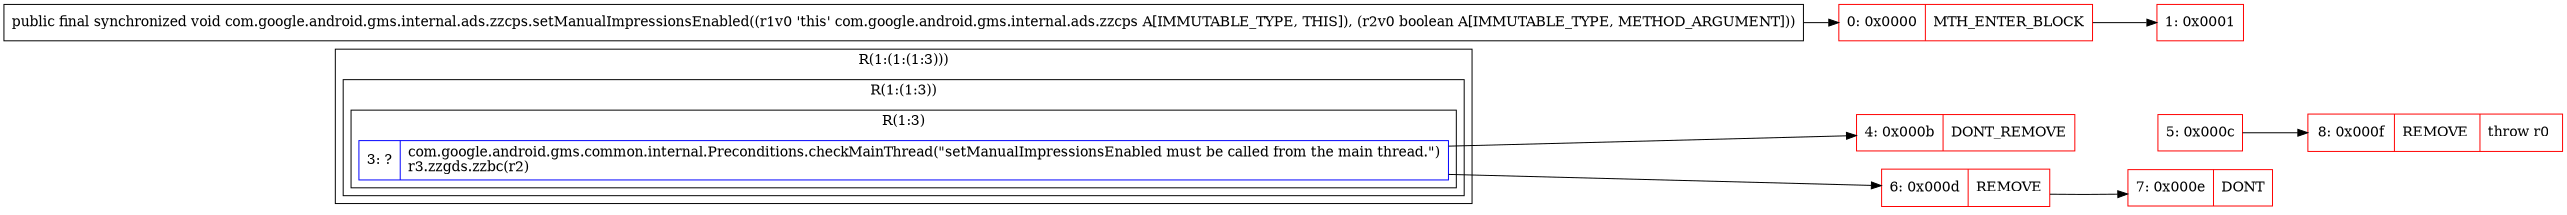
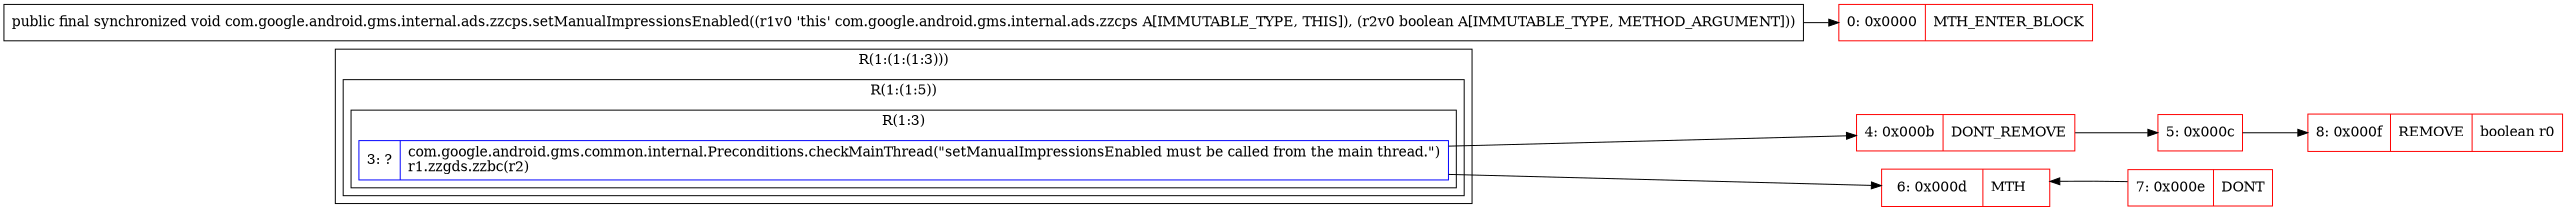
node "1: 0x0001": removed
cluster "R(1:(1:3))": label "R(1:(1:3))" -> "R(1:(1:5))"
node "8: 0x000f": text "throw r0" -> "boolean r0"
edge "4: 0x000b" -> "5: 0x000c": added
node "3: ?": text "r3.zzgds.zzbc(r2)" -> "r1.zzgds.zzbc(r2)"
node "6: 0x000d": text "REMOVE" -> "MTH"
edge "6: 0x000d" -> "7: 0x000e": reversed
